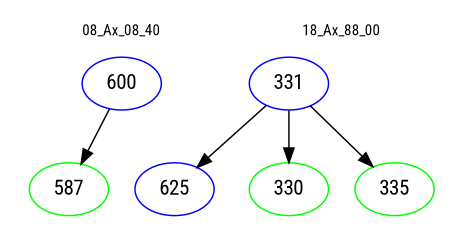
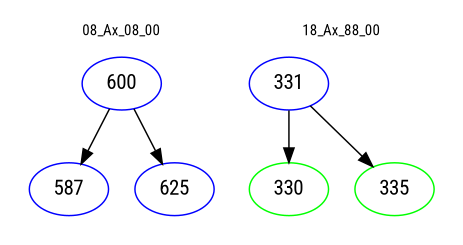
cluster "08_Ax_08_40": label "08_Ax_08_40" -> "08_Ax_08_00"
edge "331" -> "625": now "600" -> "625"
node "587": color green -> blue
